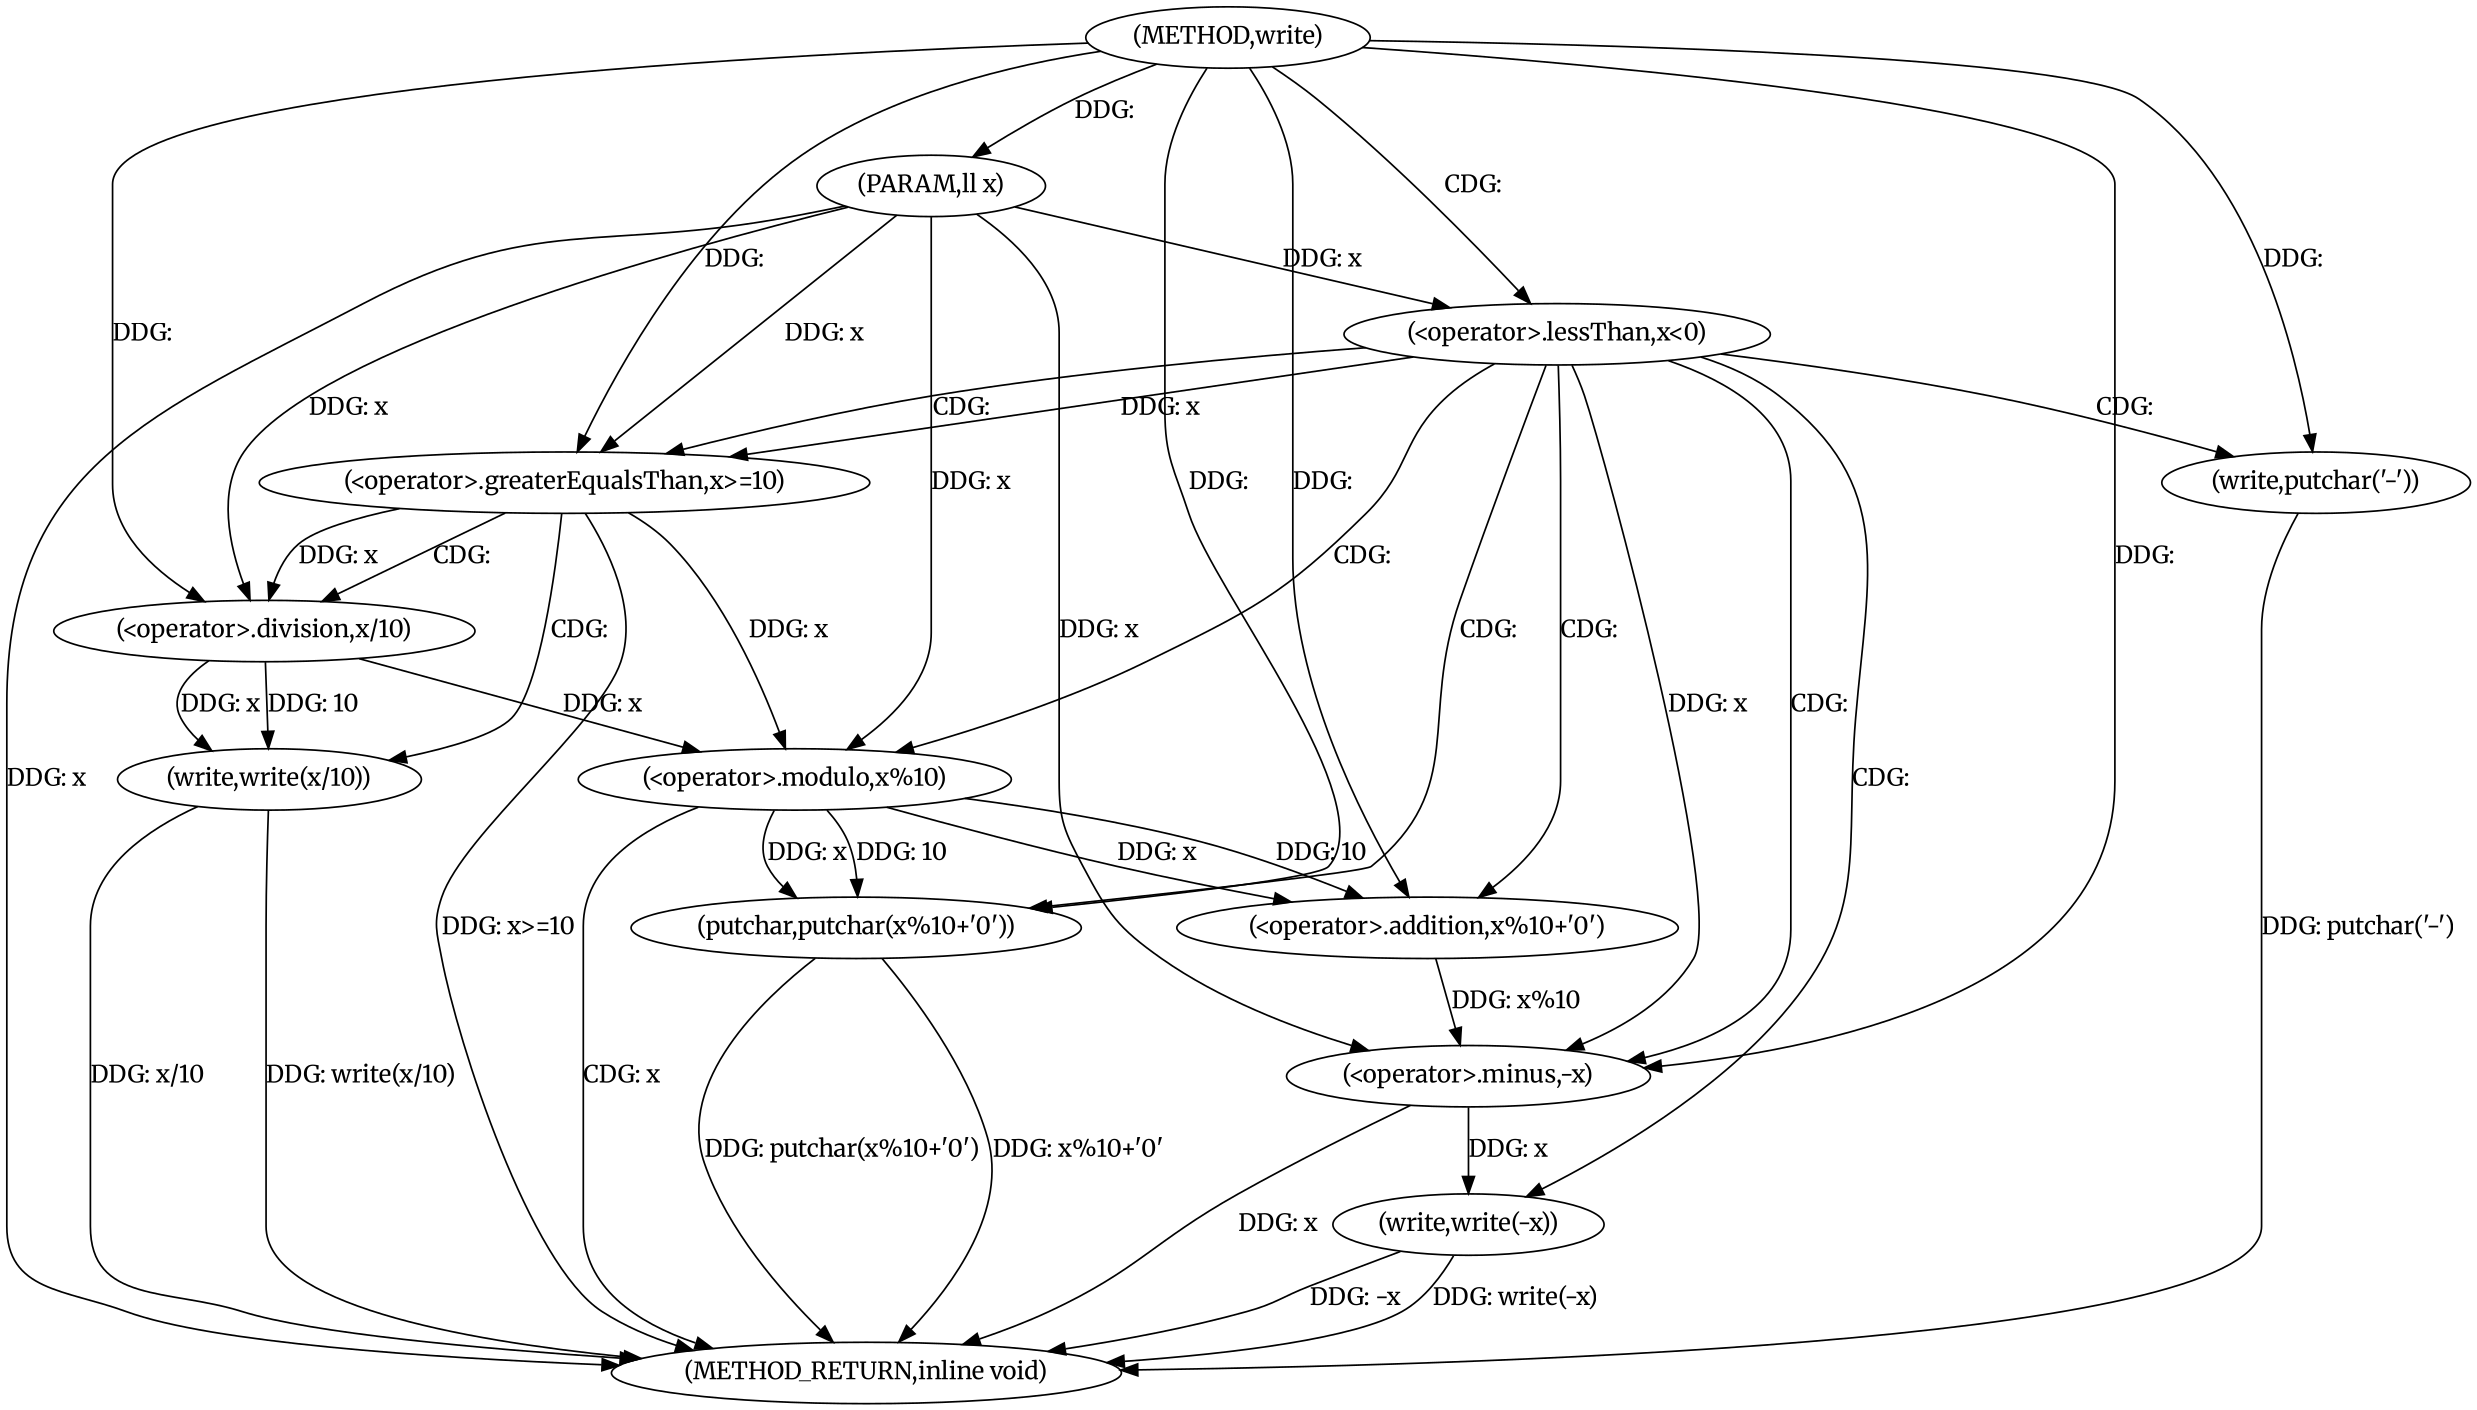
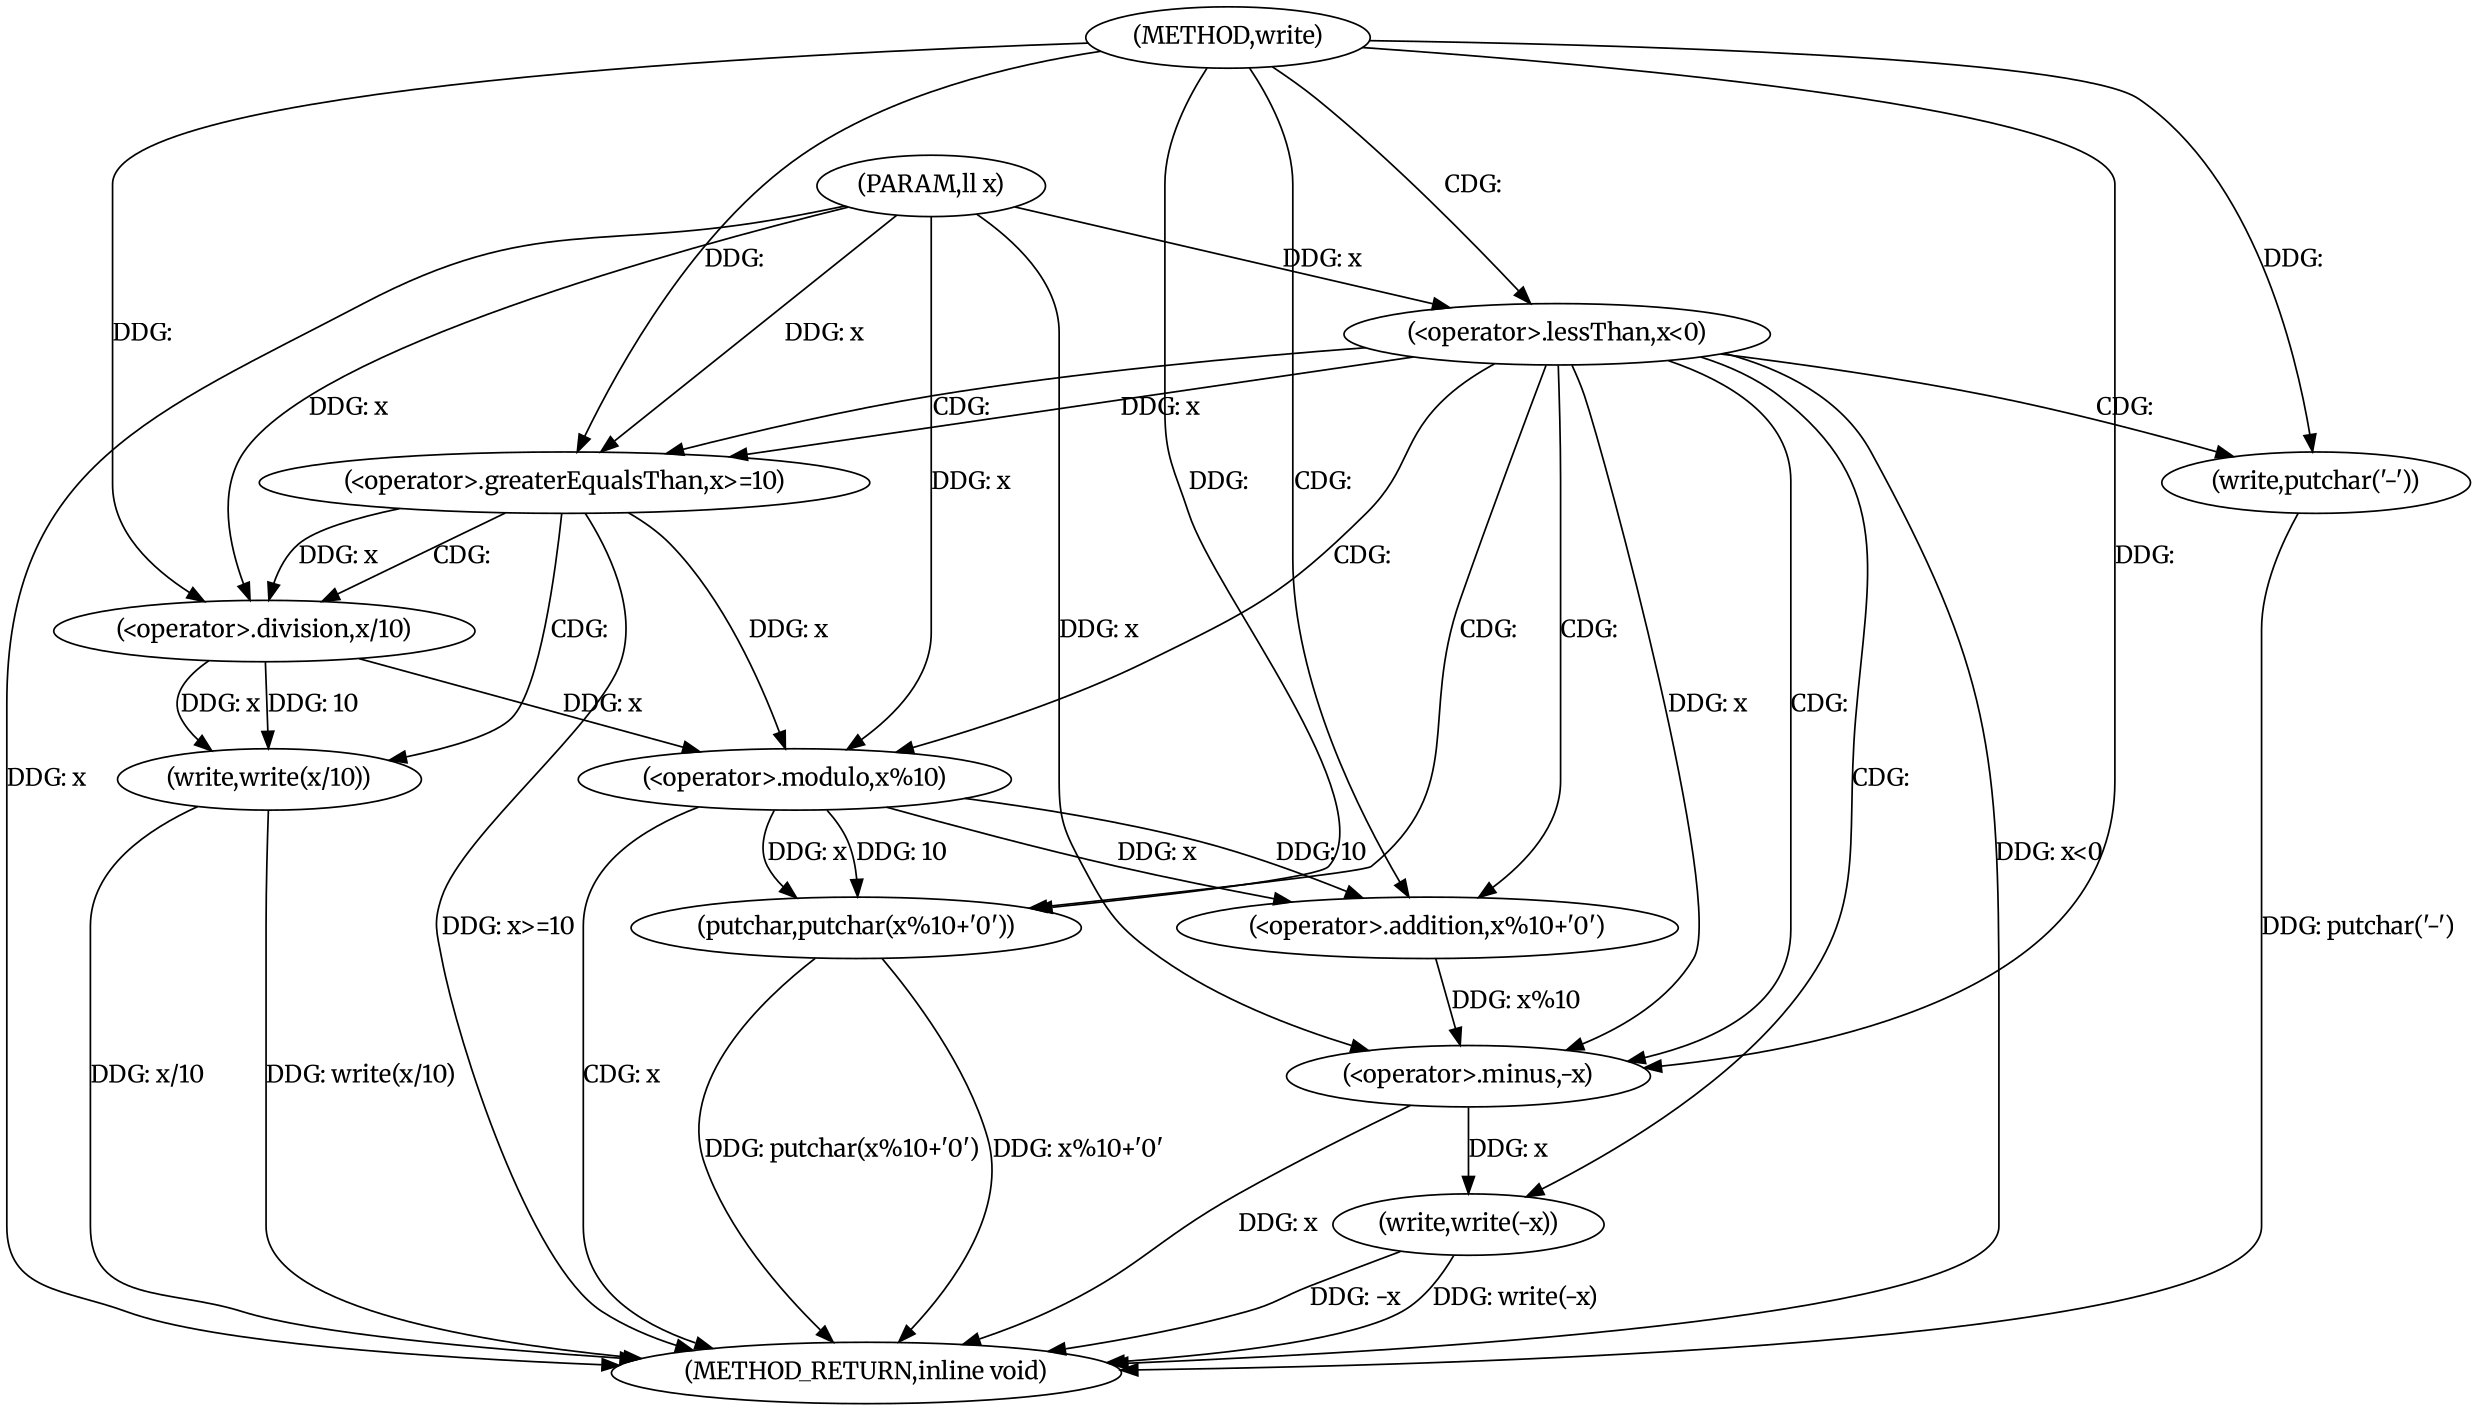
edge "(METHOD,write)" -> "(PARAM,ll x)": removed, label "DDG:"
edge "(METHOD,write)" -> "(<operator>.addition,x%10+'0')": label "DDG: " -> "CDG: "
edge "(<operator>.lessThan,x<0)" -> "(METHOD_RETURN,inline void)": added, label "DDG: x<0"
